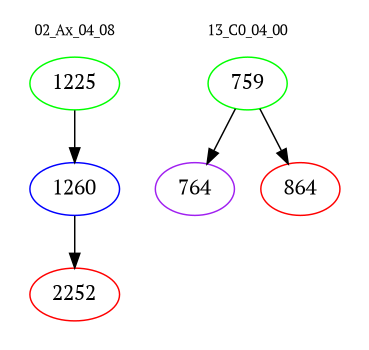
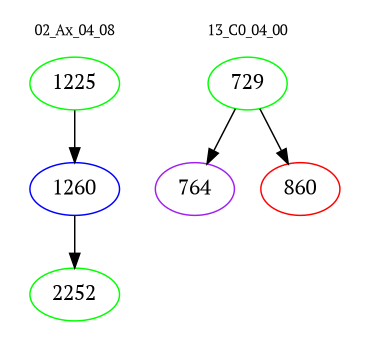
node "759": label "759" -> "729"
node "864": label "864" -> "860"
node "2252": color red -> green
